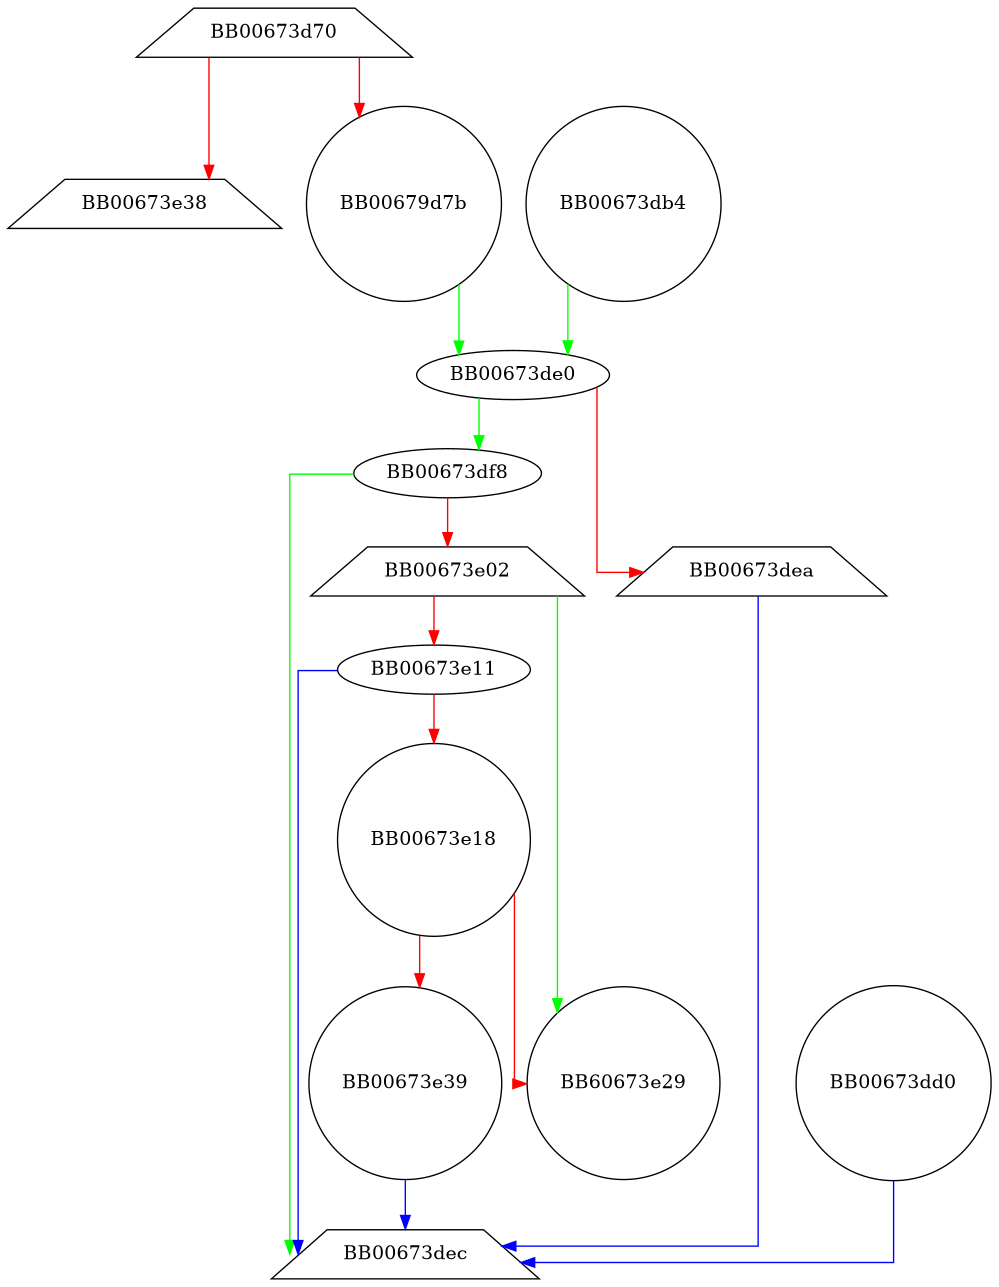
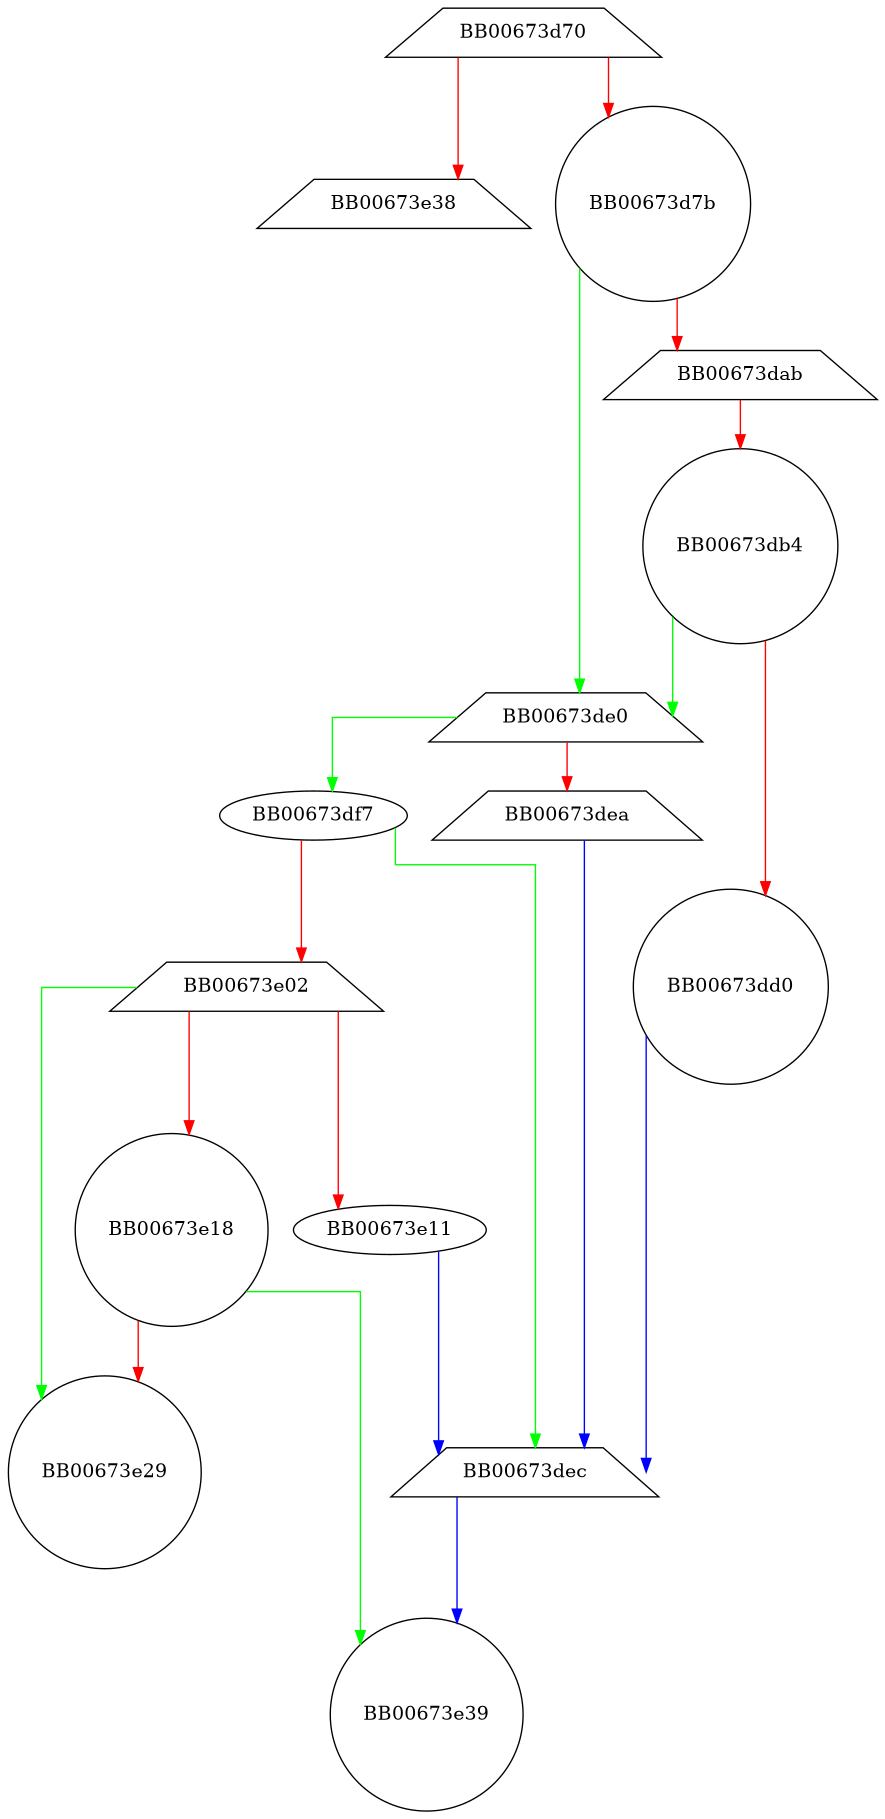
node "BB00679d7b": label "BB00679d7b" -> "BB00673d7b"
node "BB00673de0": shape ellipse -> trapezium
node "BB00673dab": added
node "BB00673df8": label "BB00673df8" -> "BB00673df7"
edge "BB00673e11" -> "BB00673e18": now "BB00673e02" -> "BB00673e18"
edge "BB00673db4" -> "BB00673dd0": added
edge "BB00673e18" -> "BB00673e39": color red -> green
node "BB60673e29": label "BB60673e29" -> "BB00673e29"
edge "BB00673e39" -> "BB00673dec": reversed
